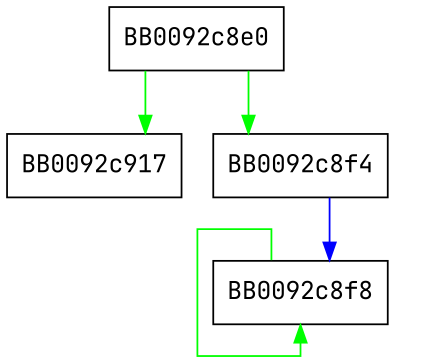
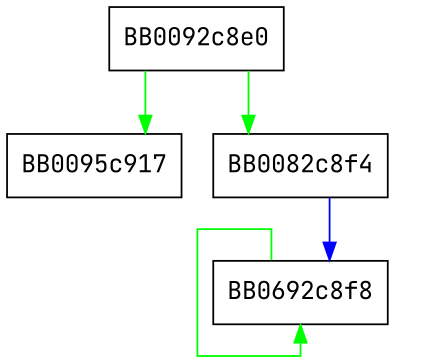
node "BB0092c917": label "BB0092c917" -> "BB0095c917"
node "BB0092c8f4": label "BB0092c8f4" -> "BB0082c8f4"
node "BB0092c8f8": label "BB0092c8f8" -> "BB0692c8f8"
